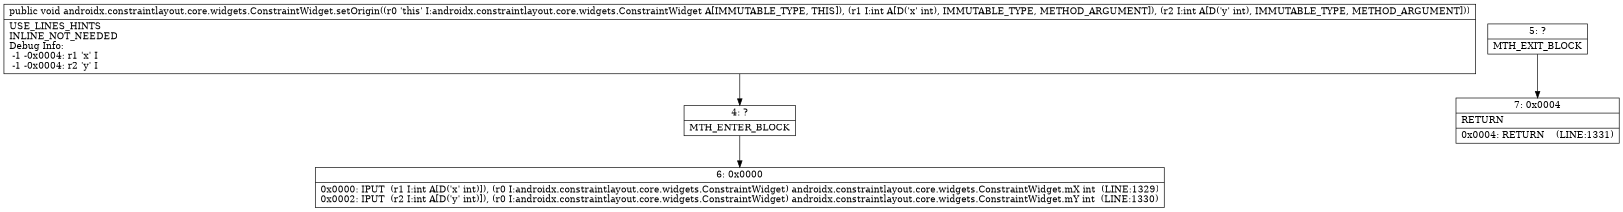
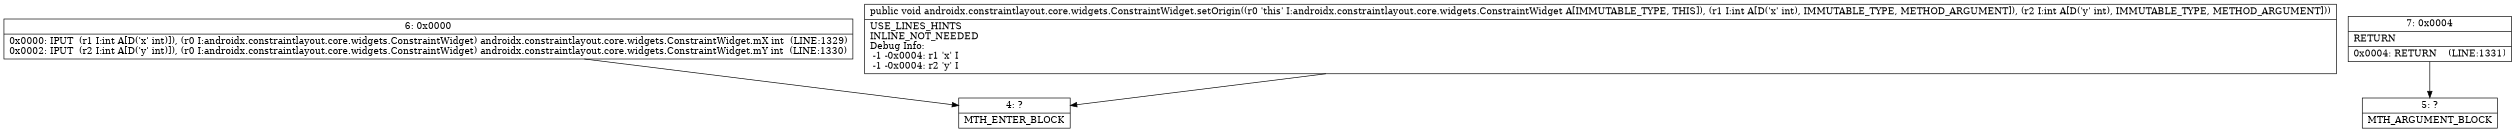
node "5: ?": text "MTH_EXIT_BLOCK" -> "MTH_ARGUMENT_BLOCK"
edge "5: ?" -> "7: 0x0004": reversed
edge "4: ?" -> "6: 0x0000": reversed
